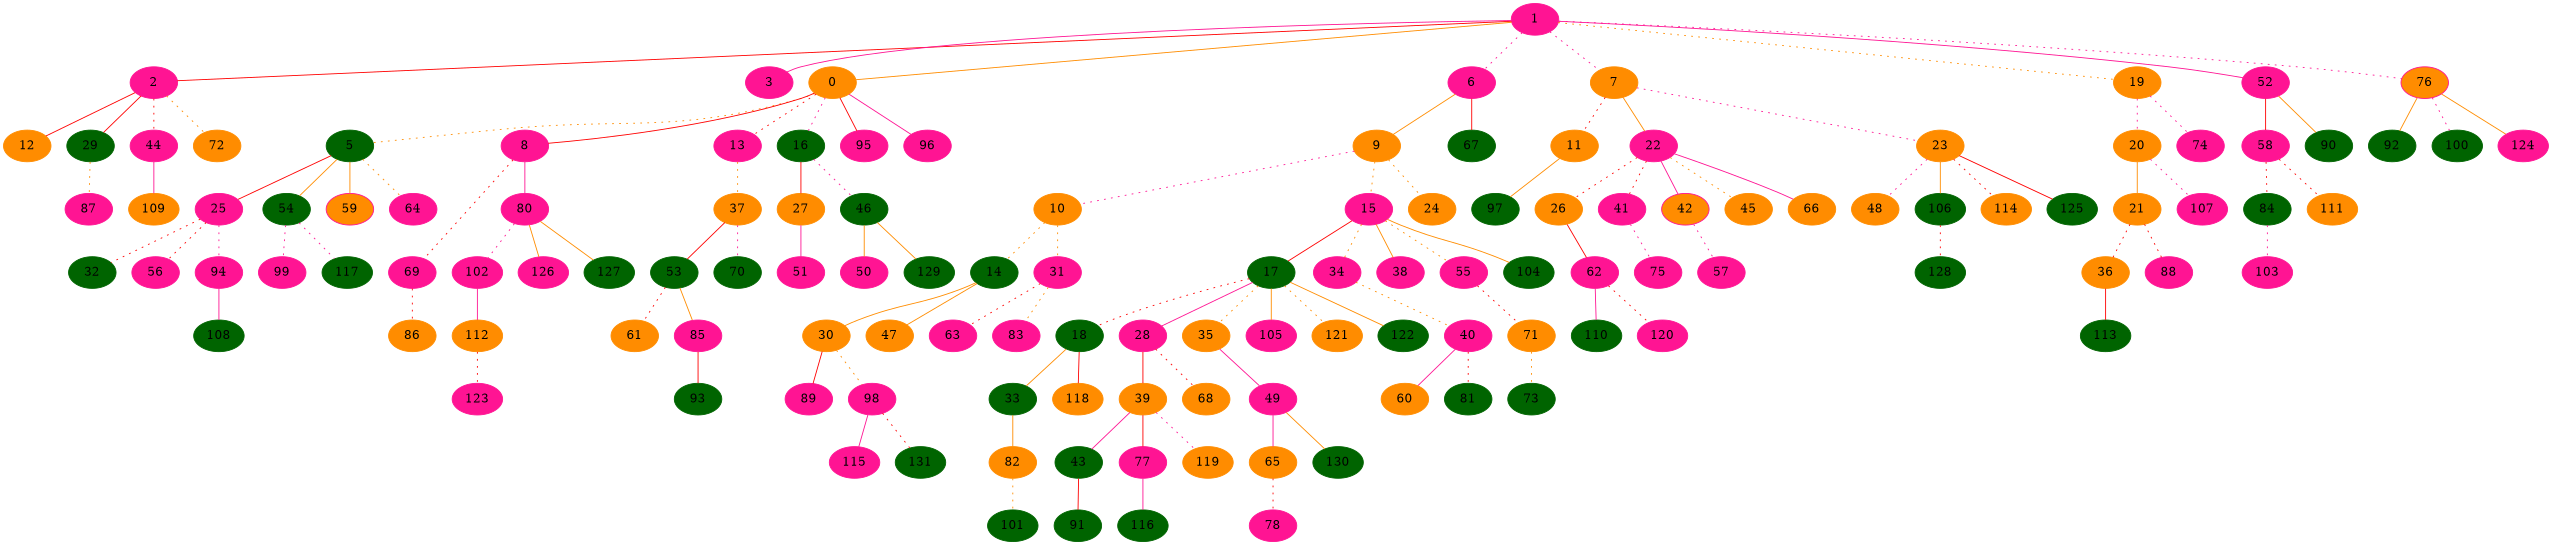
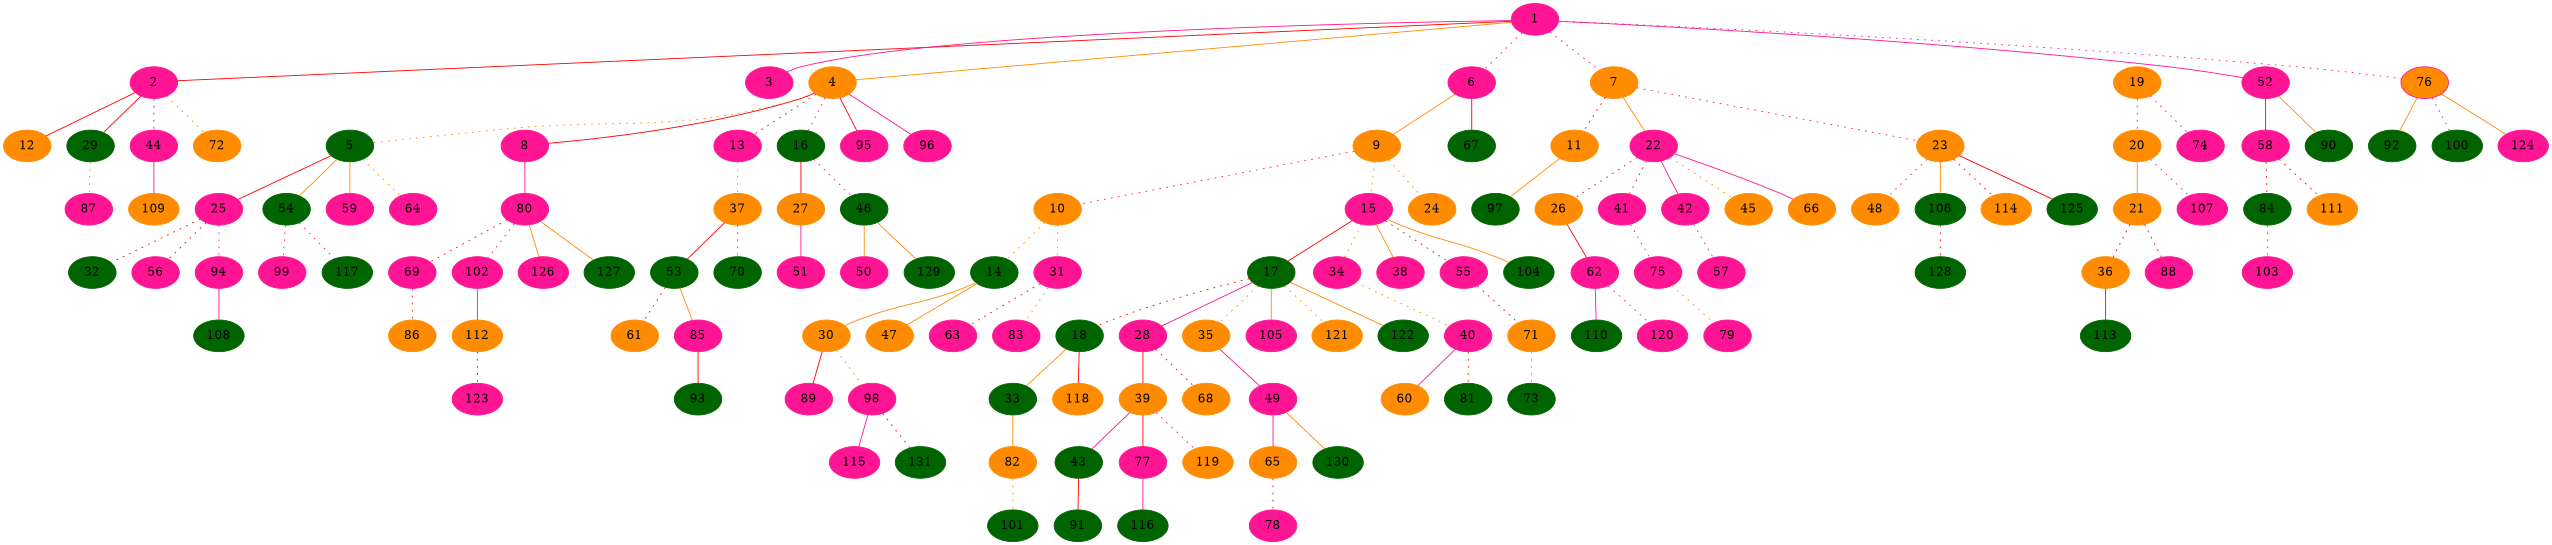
edge "1" -- "19": removed
node "0": label "0" -> "4"
node "59": fillcolor darkorange -> deeppink
edge "8" -- "69": now "80" -- "69"
node "42": fillcolor darkorange -> deeppink
edge "15" -- "55": color darkorange -> red
edge "62" -- "120": color red -> deeppink
node "79": added
